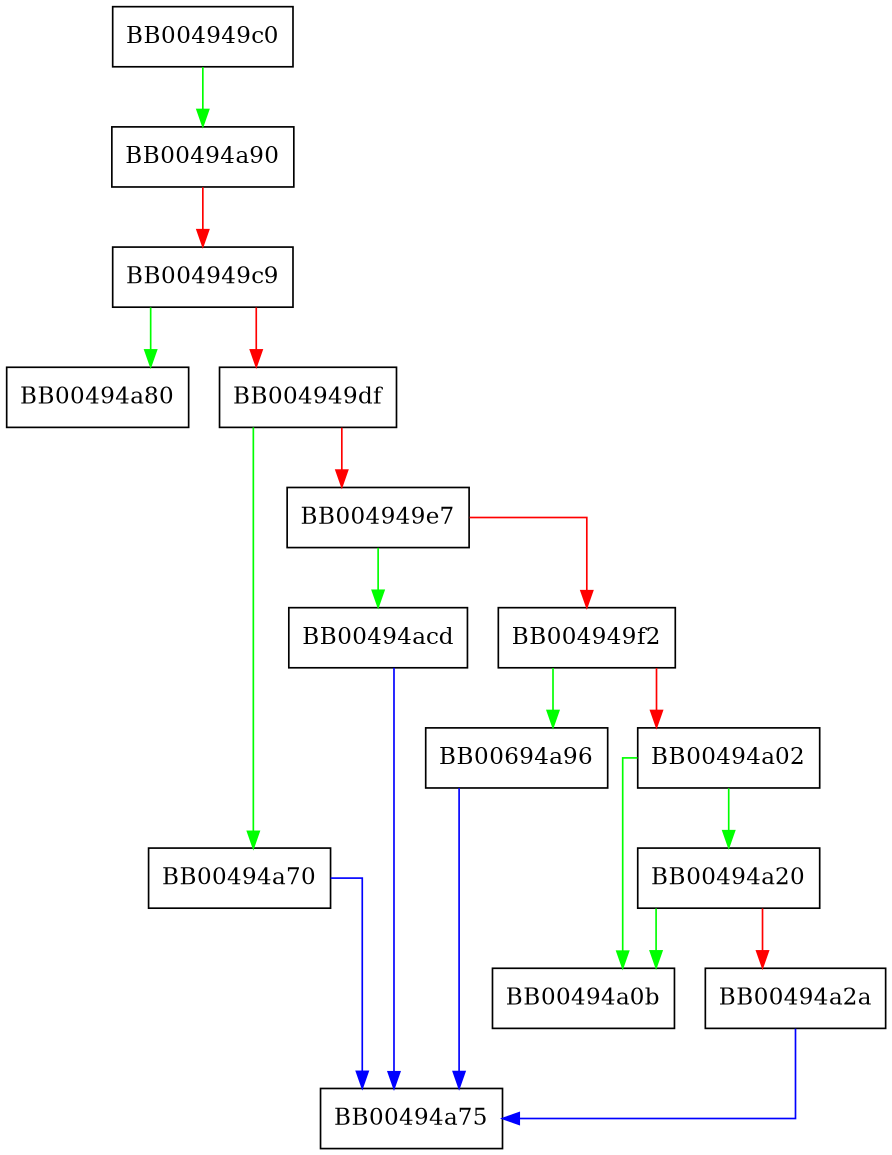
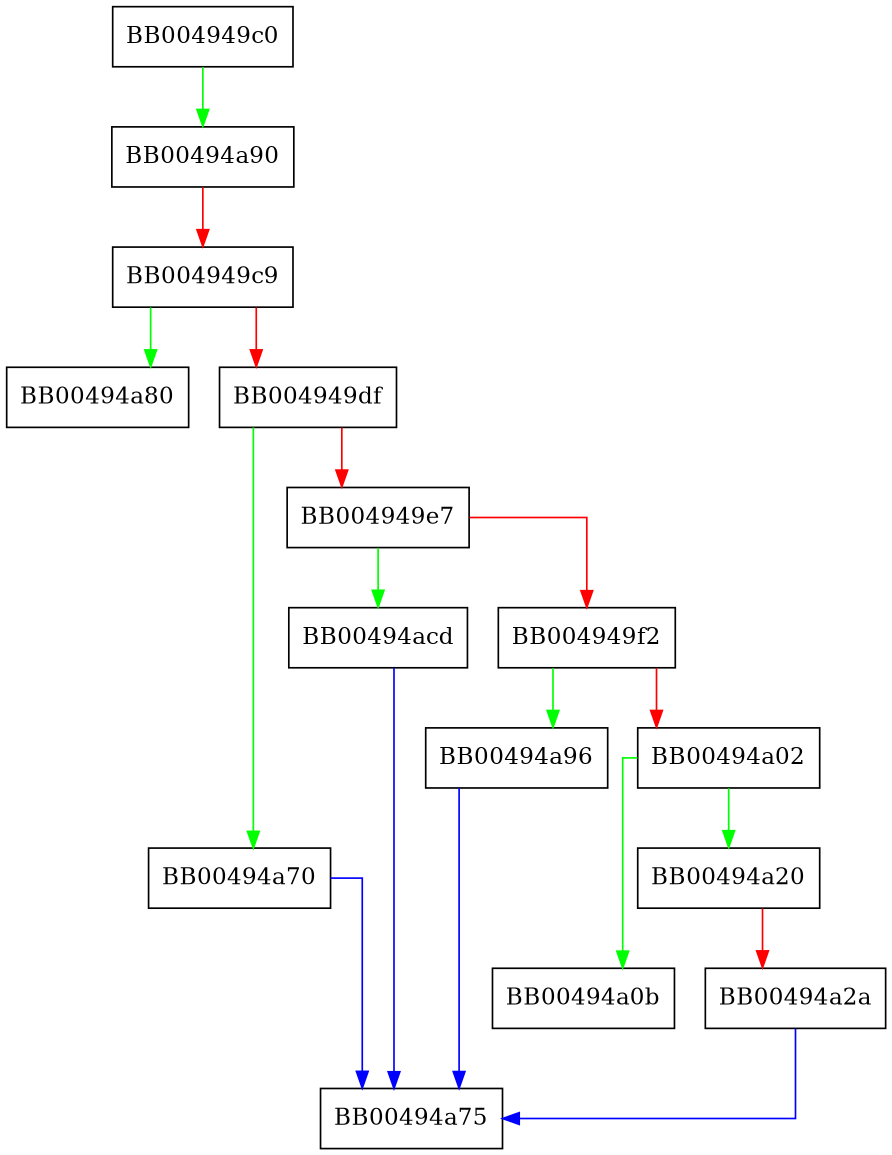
node "BB00694a96": label "BB00694a96" -> "BB00494a96"
edge "BB00494a20" -> "BB00494a0b": removed
